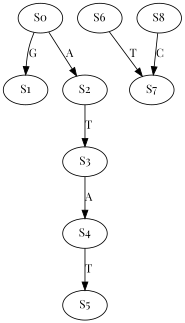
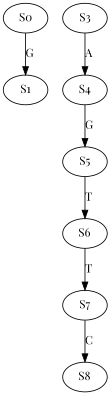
edge "S8" -> "S7": reversed
node "S2": removed
edge "S5" -> "S6": added, label "T"
edge "S4" -> "S5": label "T" -> "G"
